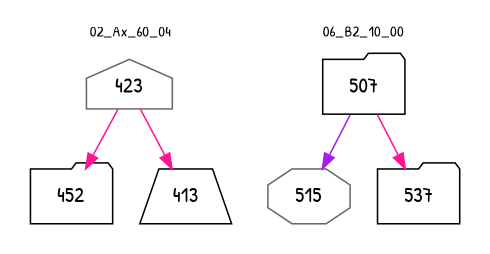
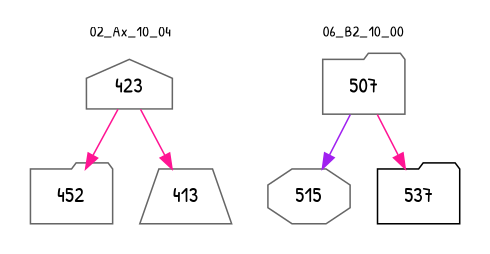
cluster "02_Ax_60_04": label "02_Ax_60_04" -> "02_Ax_10_04"
node "507": color black -> gray40
node "452": color black -> gray40
node "413": color black -> gray40
